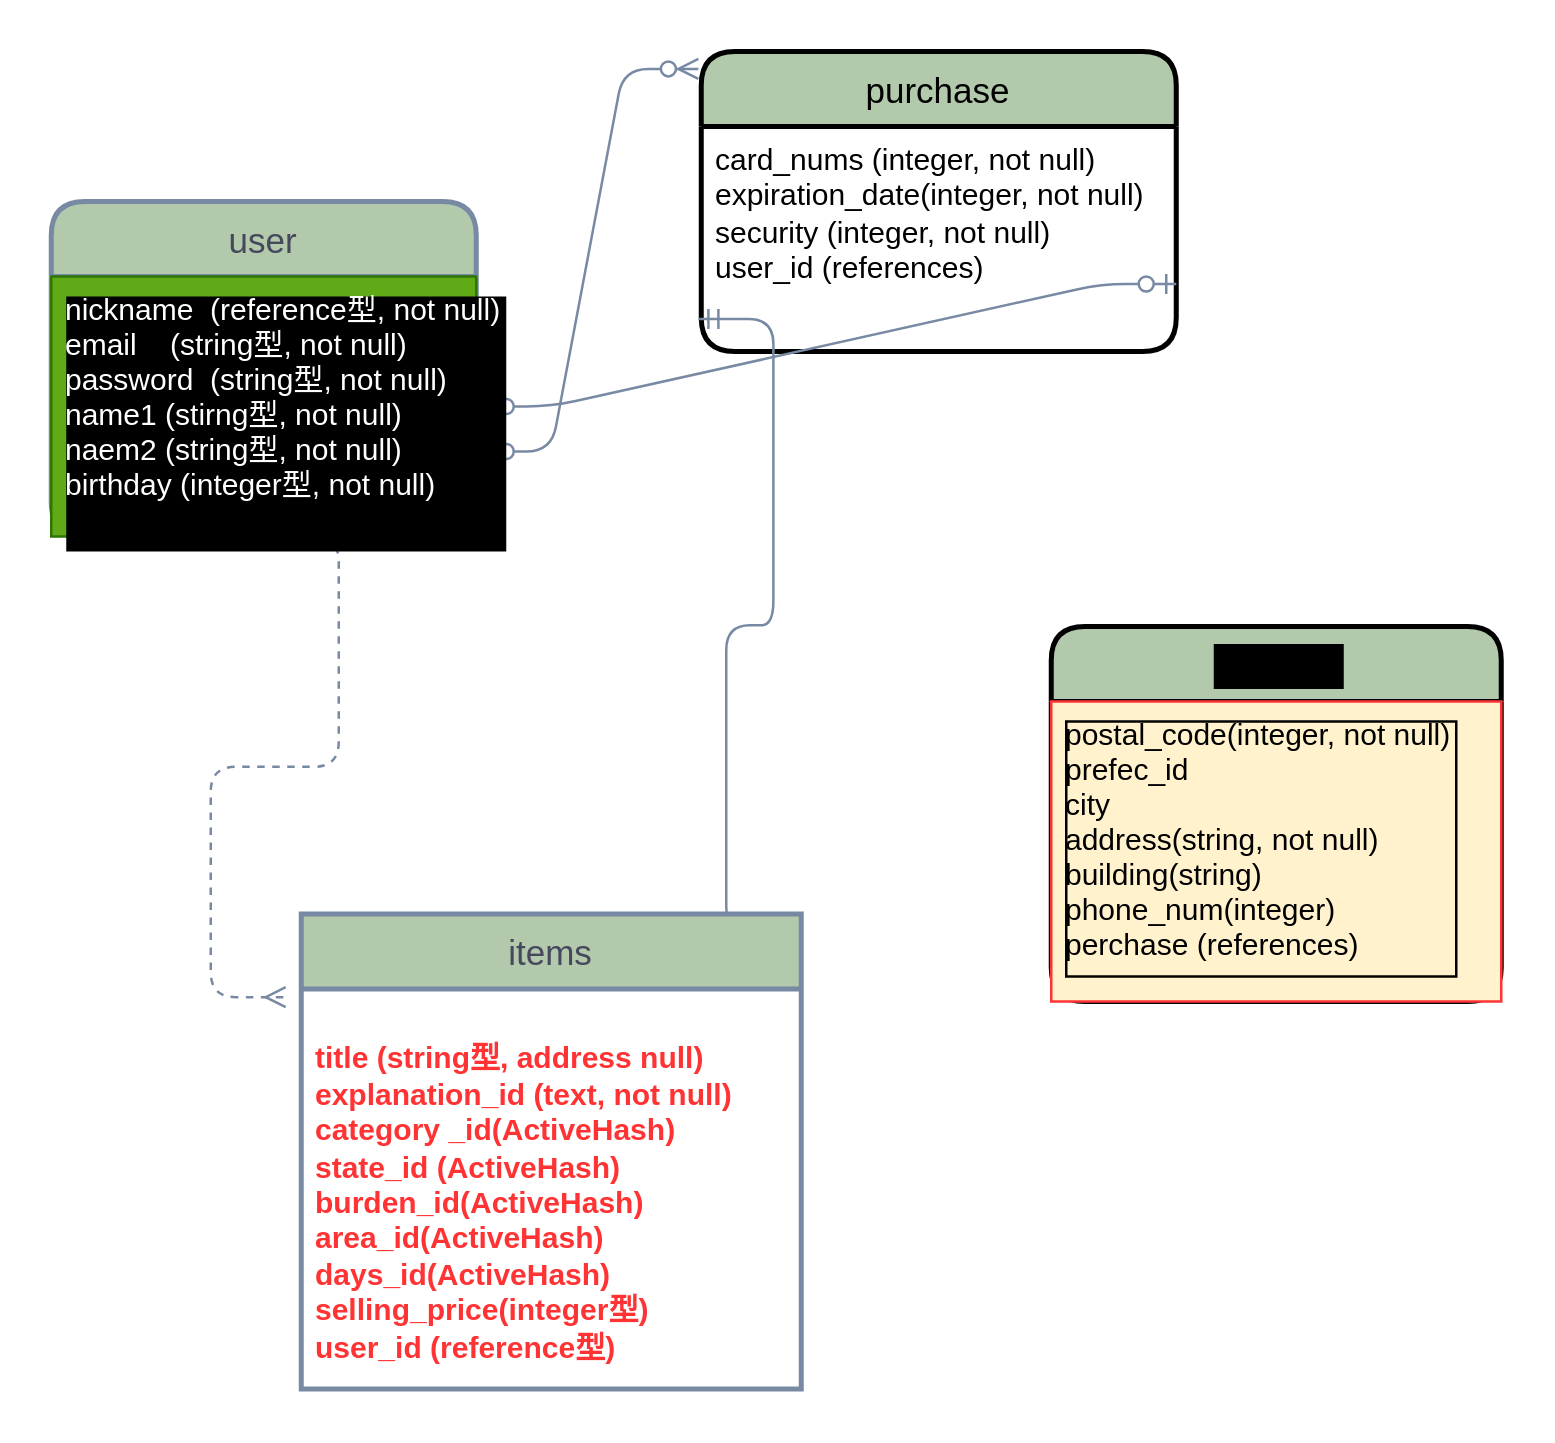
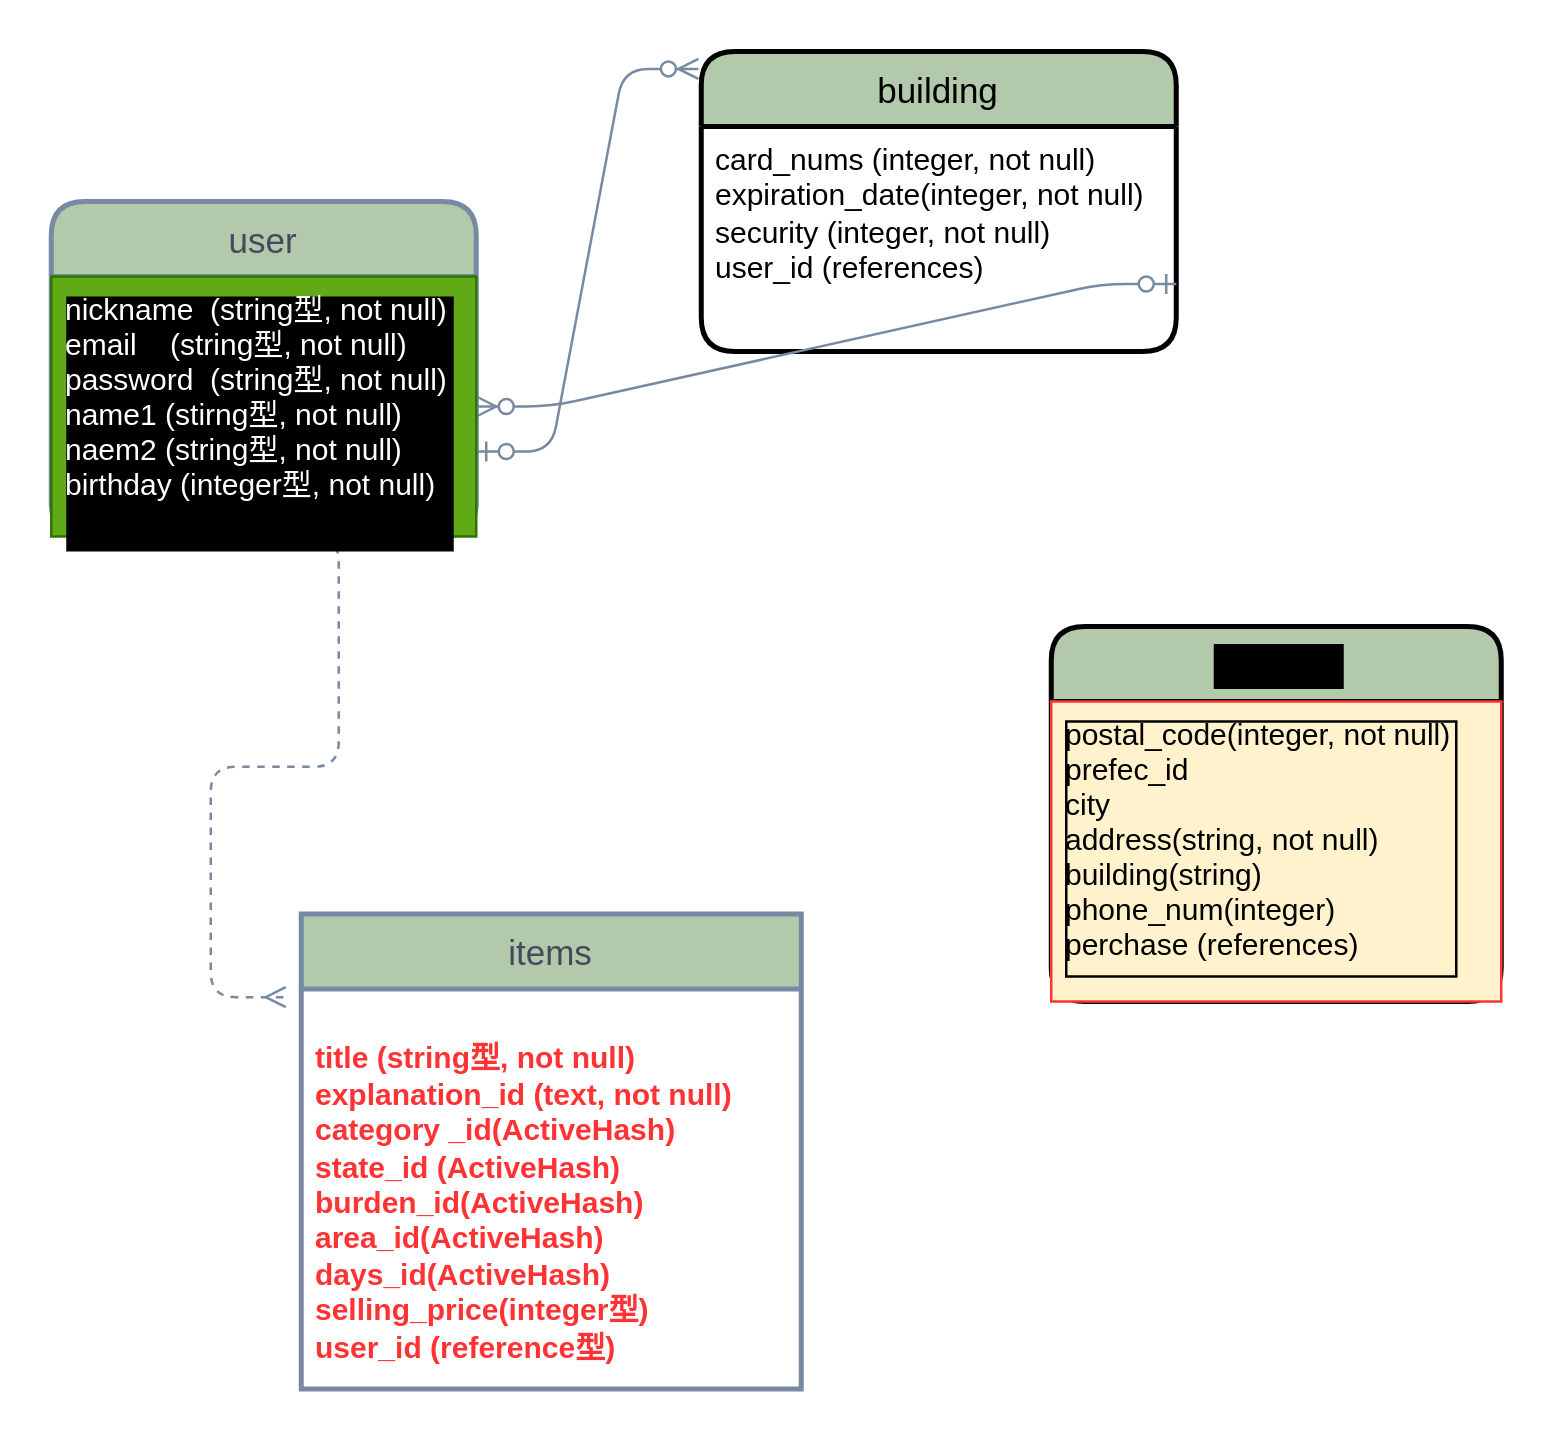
node "purchase": label "purchase" -> "building"
node "nickname (reference型, not null) email (string型, not null) password (string型, not null) name1 (stirng型, not null) naem2 (string型, not null) birthday (integer型, not null)": label "nickname (reference型, not null) email (string型, not null) password (string型, not null) name1 (stirng型, not null) naem2 (string型, not null) birthday (integer型, not null)" -> "nickname (string型, not null) email (string型, not null) password (string型, not null) name1 (stirng型, not null) naem2 (string型, not null) birthday (integer型, not null)"
edge "card_nums (integer, not null) expiration_date(integer, not null) security (integer, not null) user_id (references)" -- "items": removed
node "title (string型, address null) explanation_id (text, not null) category _id(ActiveHash) state_id (ActiveHash) burden_id(ActiveHash) area_id(ActiveHash) days_id(ActiveHash) selling_price(integer型) user_id (reference型)": label "title (string型, address null) explanation_id (text, not null) category _id(ActiveHash) state_id (ActiveHash) burden_id(ActiveHash) area_id(ActiveHash) days_id(ActiveHash) selling_price(integer型) user_id (reference型)" -> "title (string型, not null) explanation_id (text, not null) category _id(ActiveHash) state_id (ActiveHash) burden_id(ActiveHash) area_id(ActiveHash) days_id(ActiveHash) selling_price(integer型) user_id (reference型)"
